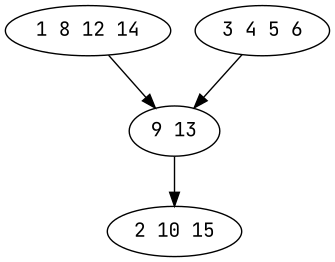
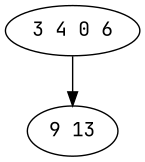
node "1 8 12 14": removed
node "3 4 5 6": label "3 4 5 6" -> "3 4 0 6"
node "2 10 15": removed
